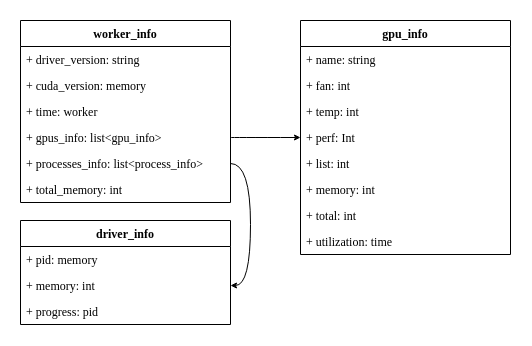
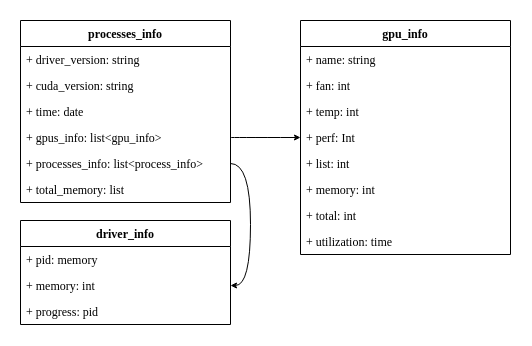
node "worker_info": label "worker_info" -> "processes_info"
node "+ cuda_version: memory": label "+ cuda_version: memory" -> "+ cuda_version: string"
node "+ time: worker": label "+ time: worker" -> "+ time: date"
node "+ total_memory: int": label "+ total_memory: int" -> "+ total_memory: list"
